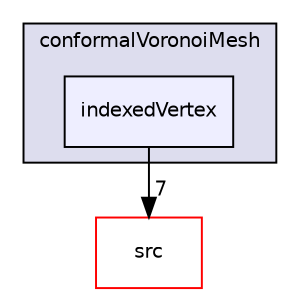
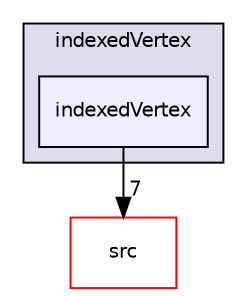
cluster "conformalVoronoiMesh": label "conformalVoronoiMesh" -> "indexedVertex"
